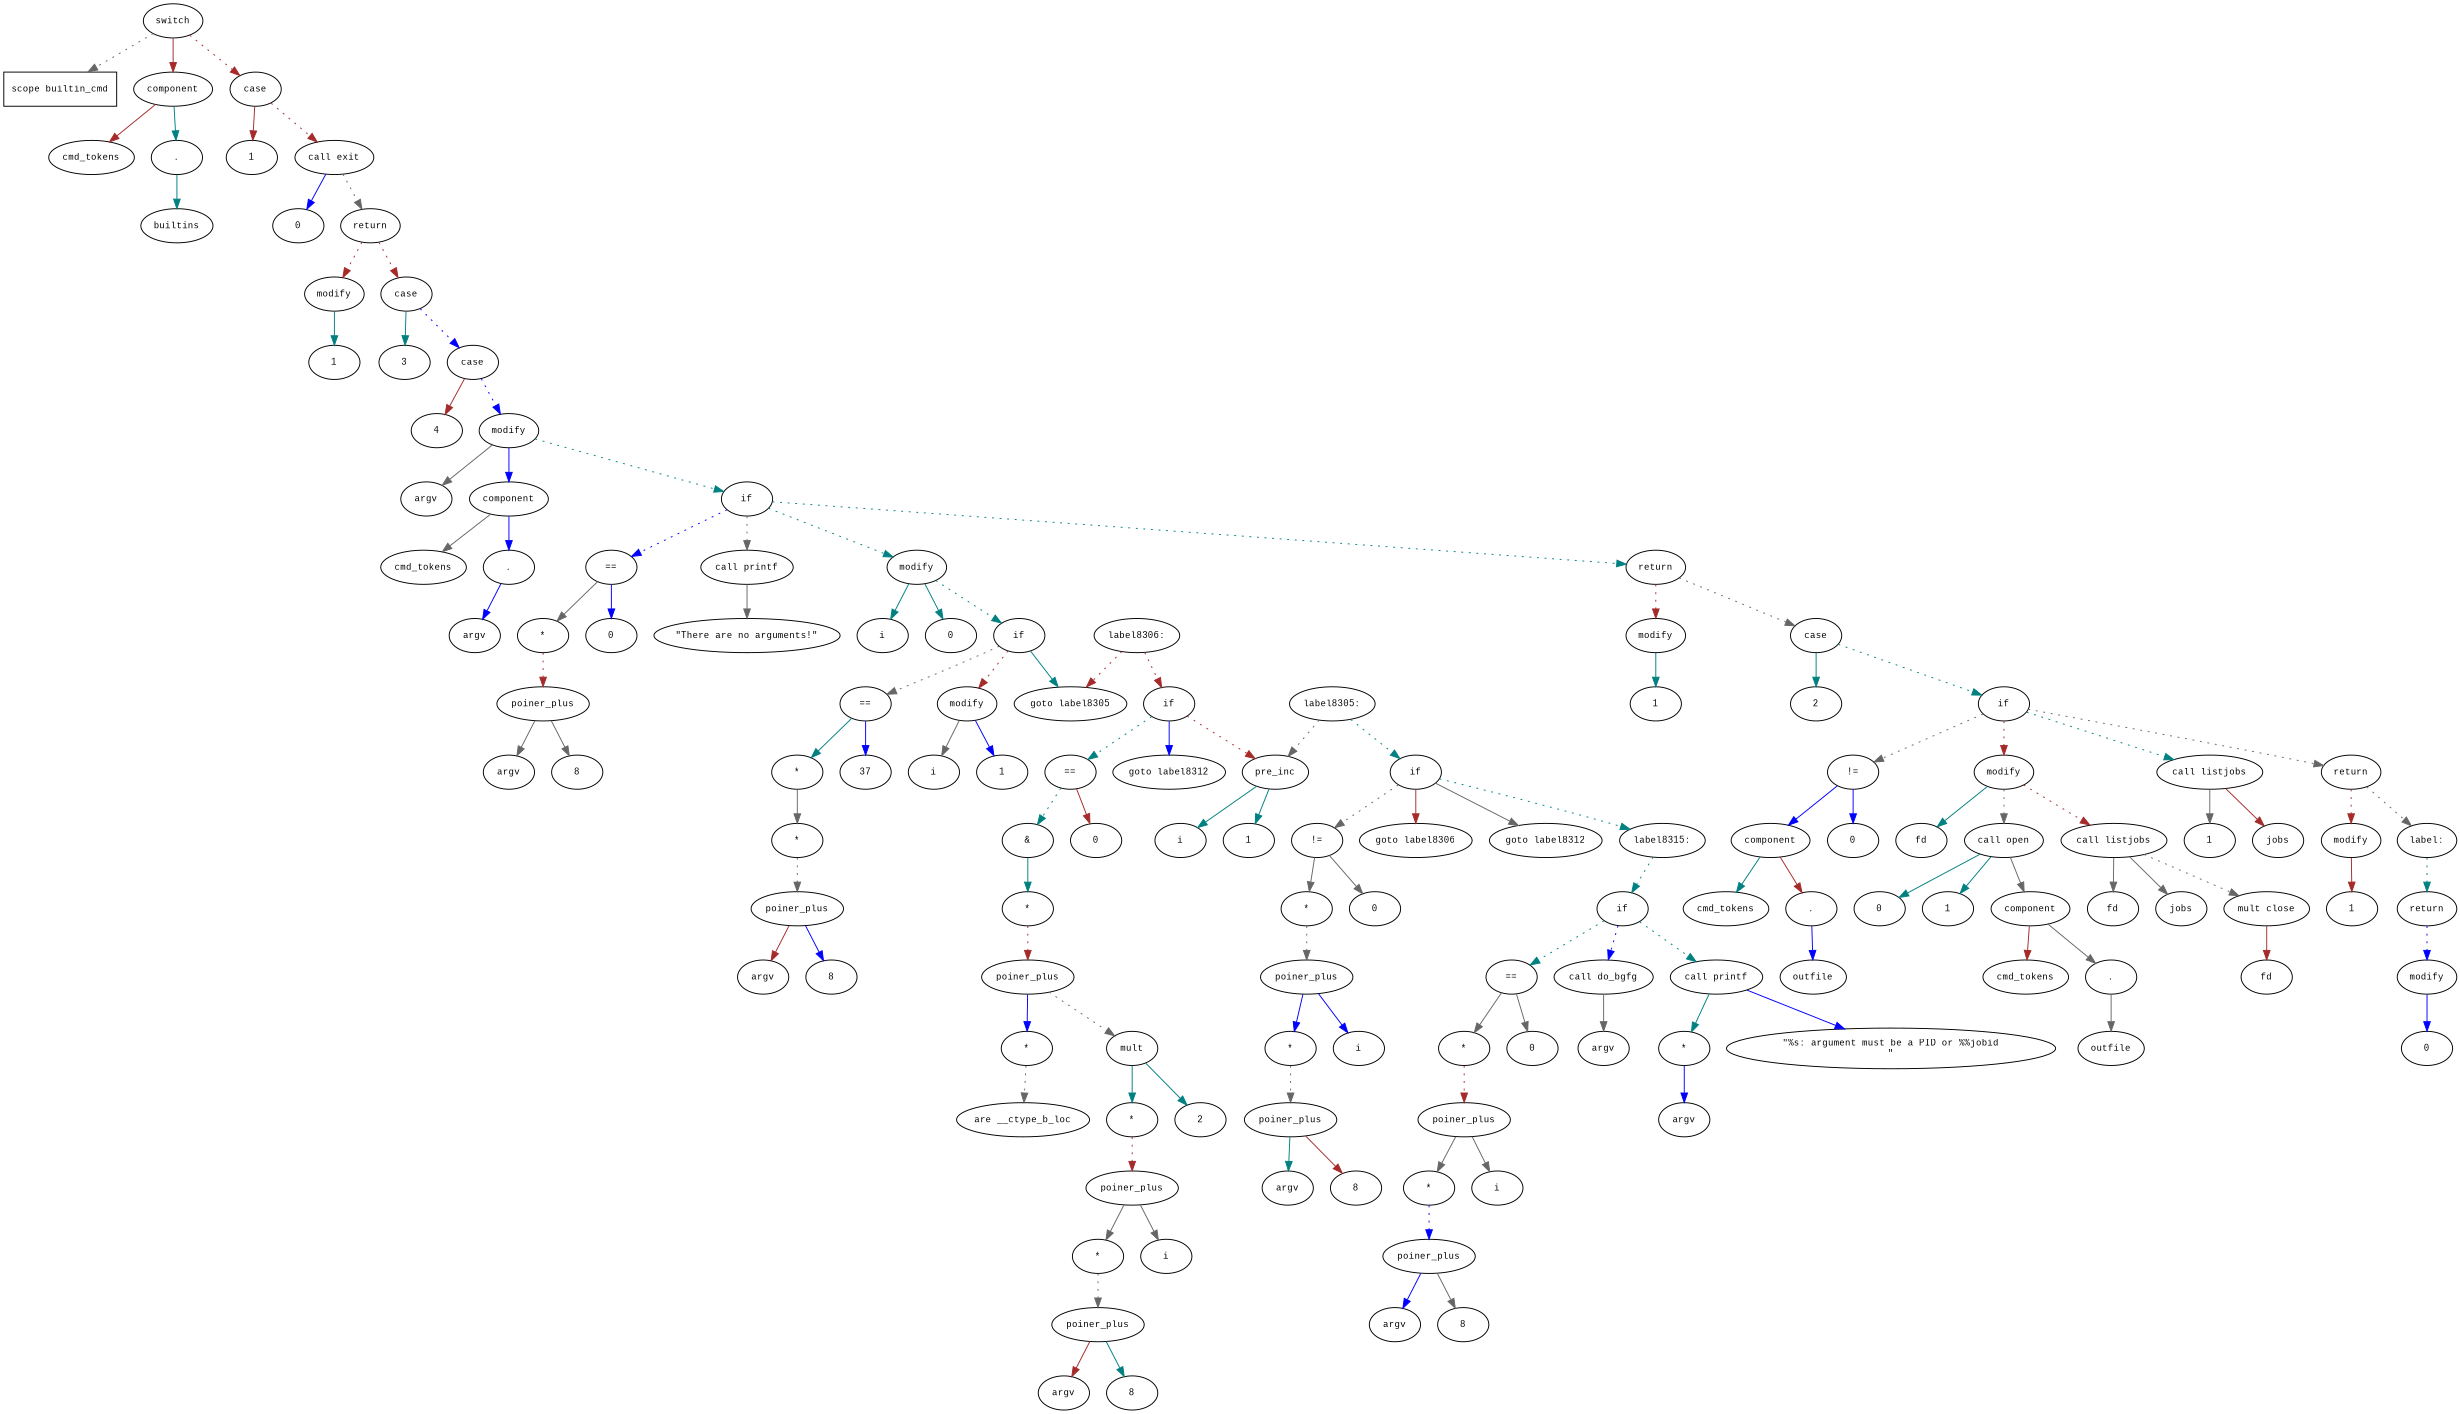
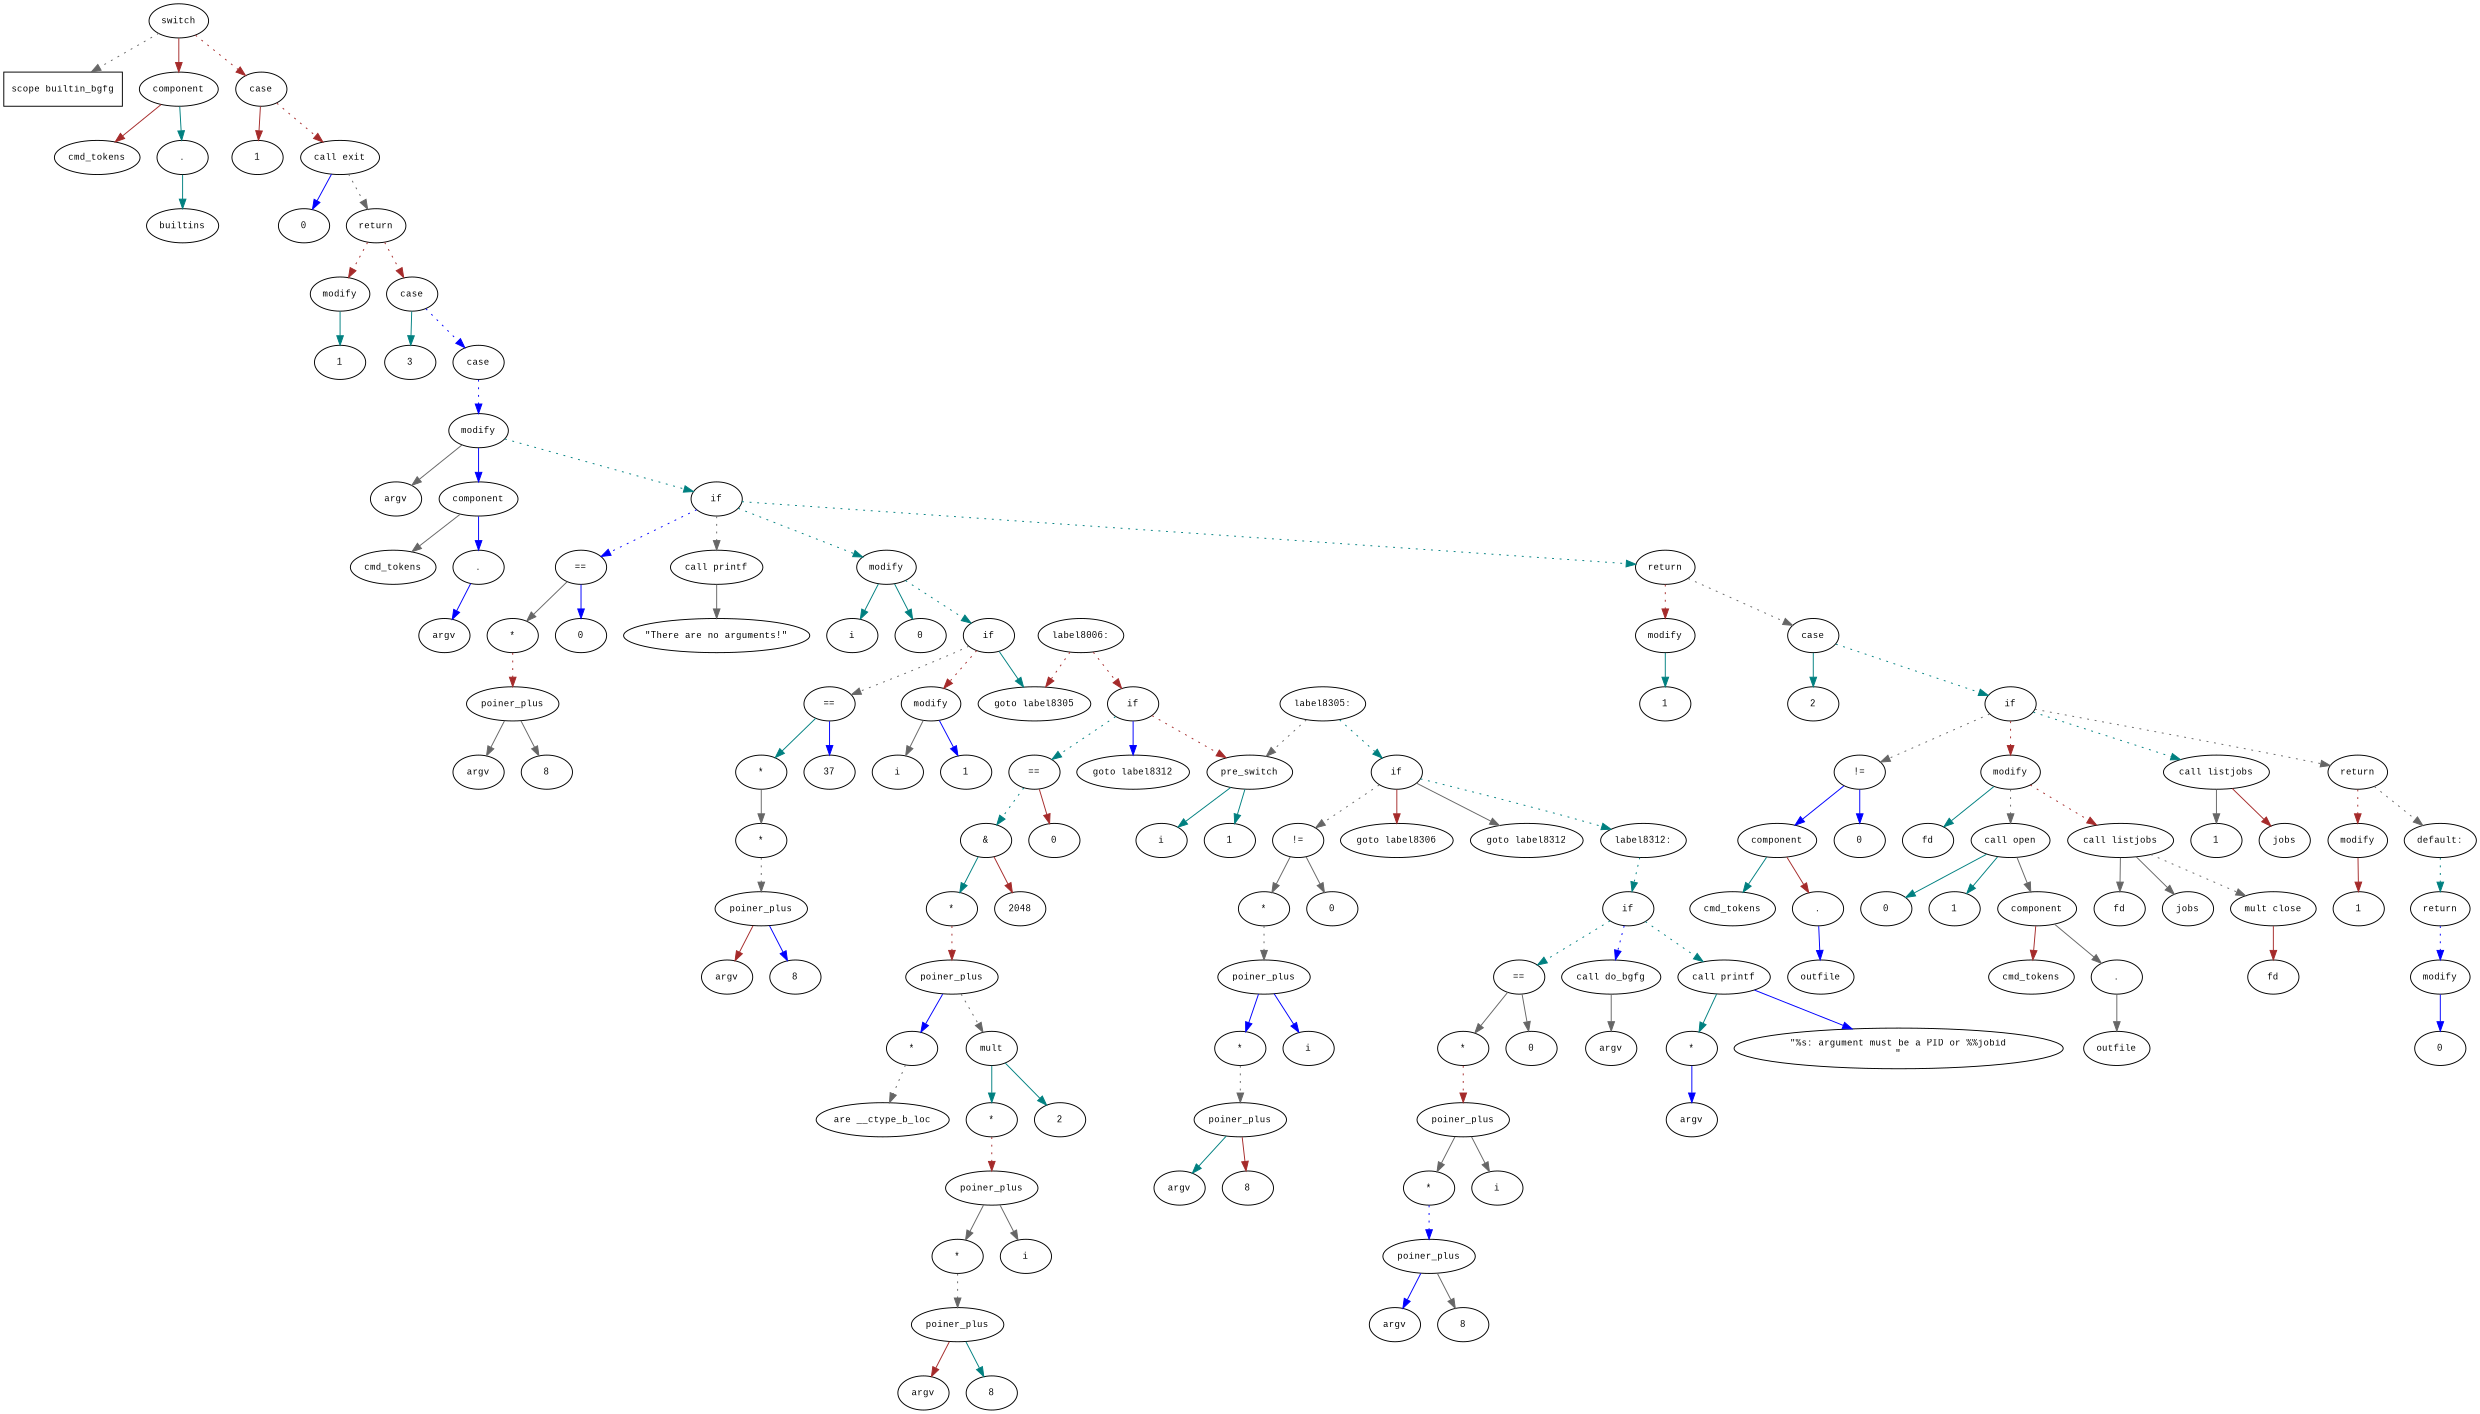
node "scope builtin_cmd": label "scope builtin_cmd" -> "scope builtin_bgfg"
node "4": removed
node "label8306:": label "label8306:" -> "label8006:"
node "pre_inc": label "pre_inc" -> "pre_switch"
node "label8315:": label "label8315:" -> "label8312:"
node "label:": label "label:" -> "default:"
node "2048": added
